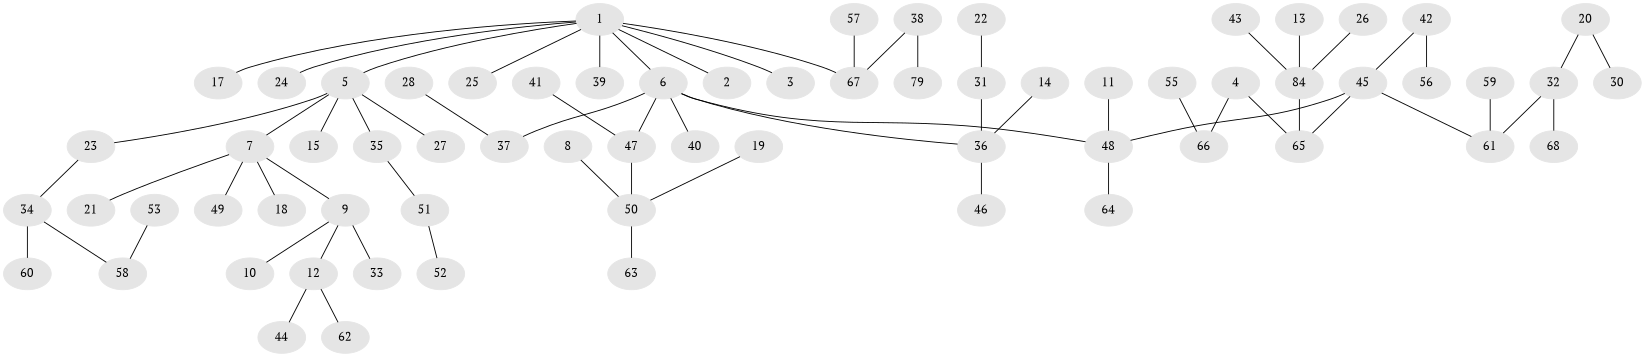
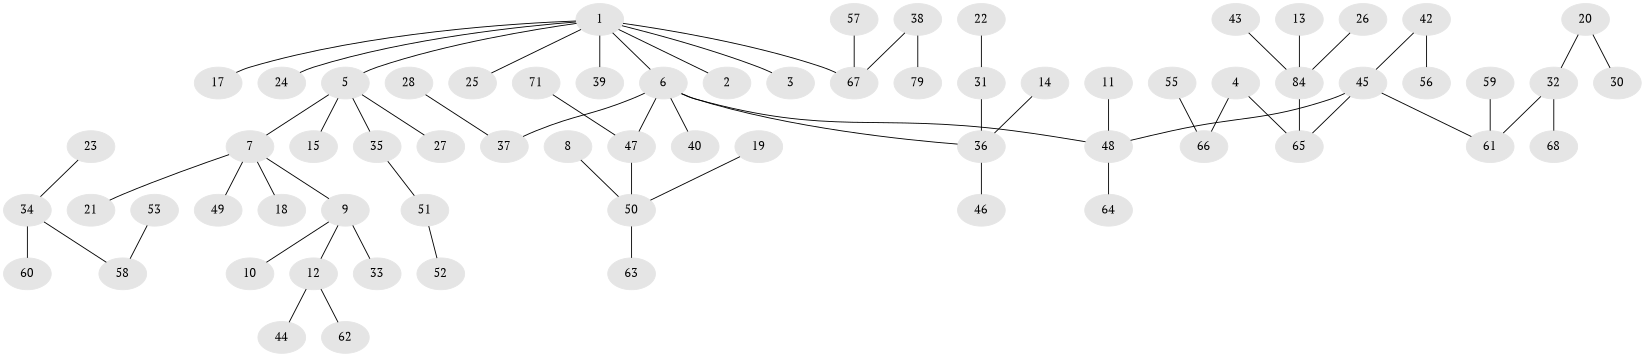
node "41": label "41" -> "71"
edge "5" -- "23": removed
